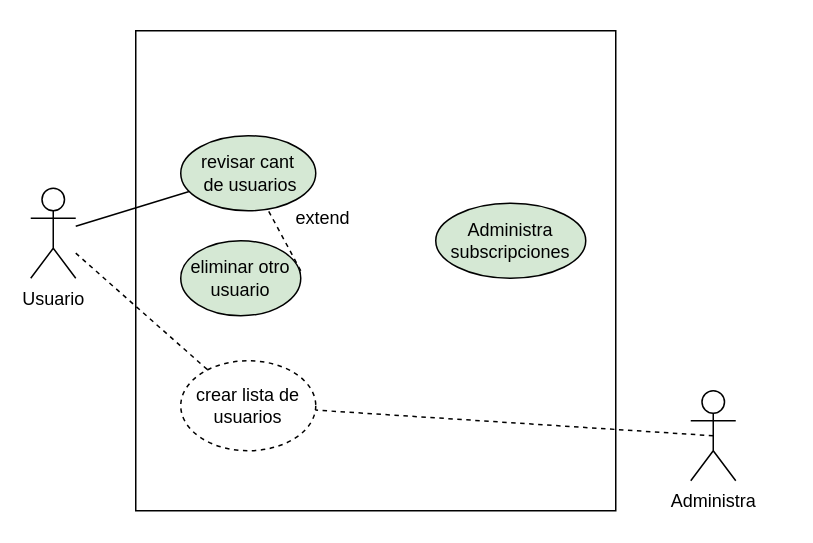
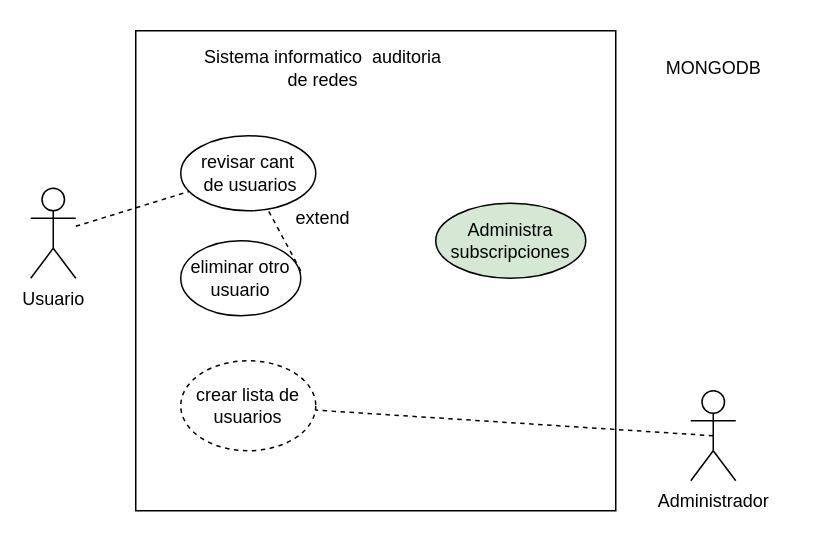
node "Sistema informatico auditoria de redes": added
node "MONGODB": added
node "revisar cant de usuarios": fillcolor #d5e8d4 -> #ffffff
edge "revisar cant de usuarios" -- "Usuario": style solid -> dashed
node "eliminar otro usuario": fillcolor #d5e8d4 -> #ffffff
edge "Usuario" -- "crear lista de usuarios": removed
node "Administra": label "Administra" -> "Administrador"
